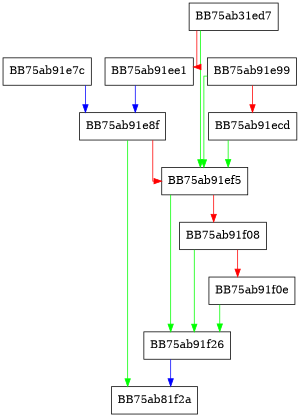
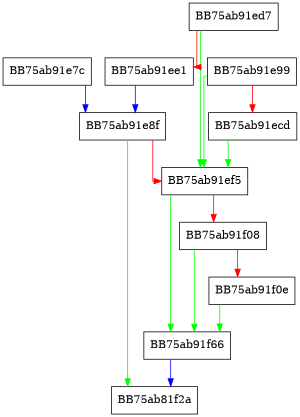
node "BB75ab31ed7": label "BB75ab31ed7" -> "BB75ab91ed7"
node "BB75ab91f26": label "BB75ab91f26" -> "BB75ab91f66"
